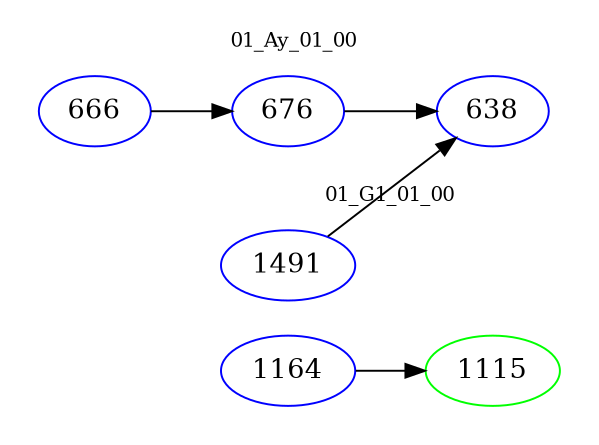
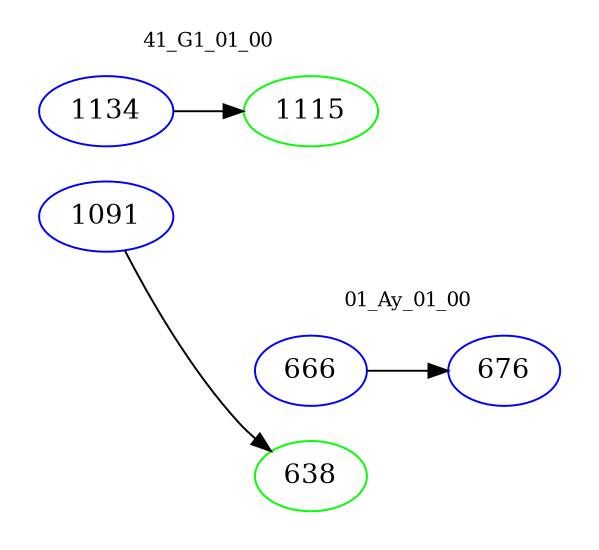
edge "676" -> "638": removed
node "638": color blue -> green
cluster "01_G1_01_00": label "01_G1_01_00" -> "41_G1_01_00"
node "1491": label "1491" -> "1091"
node "1164": label "1164" -> "1134"
